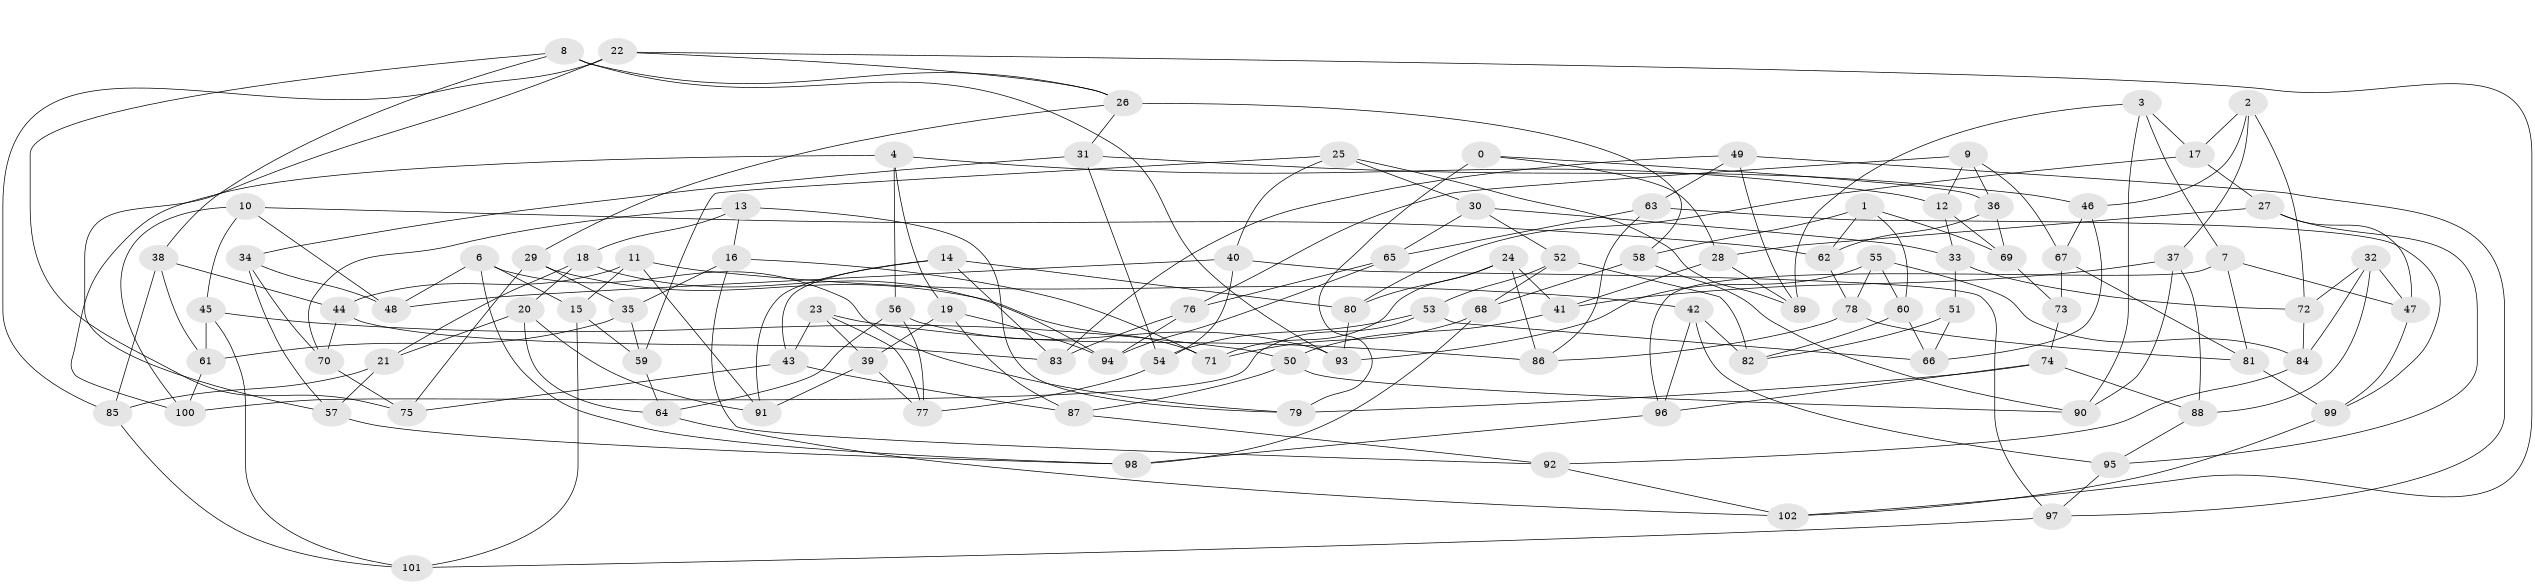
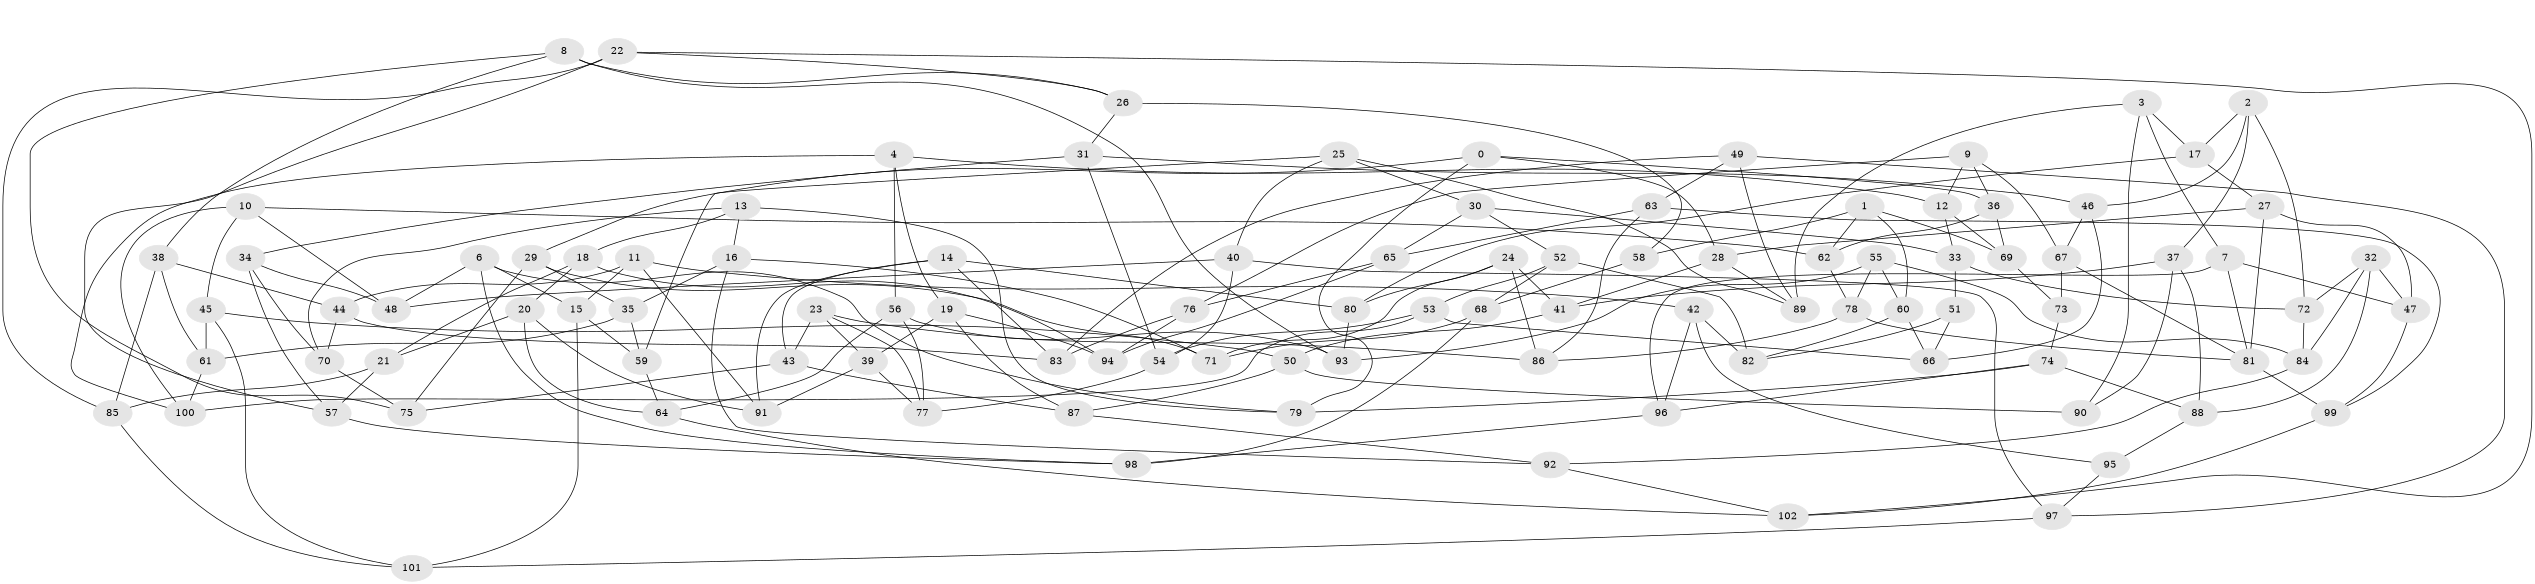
edge "26" -- "29": now "0" -- "29"
edge "58" -- "90": removed
edge "27" -- "95": now "27" -- "81"
